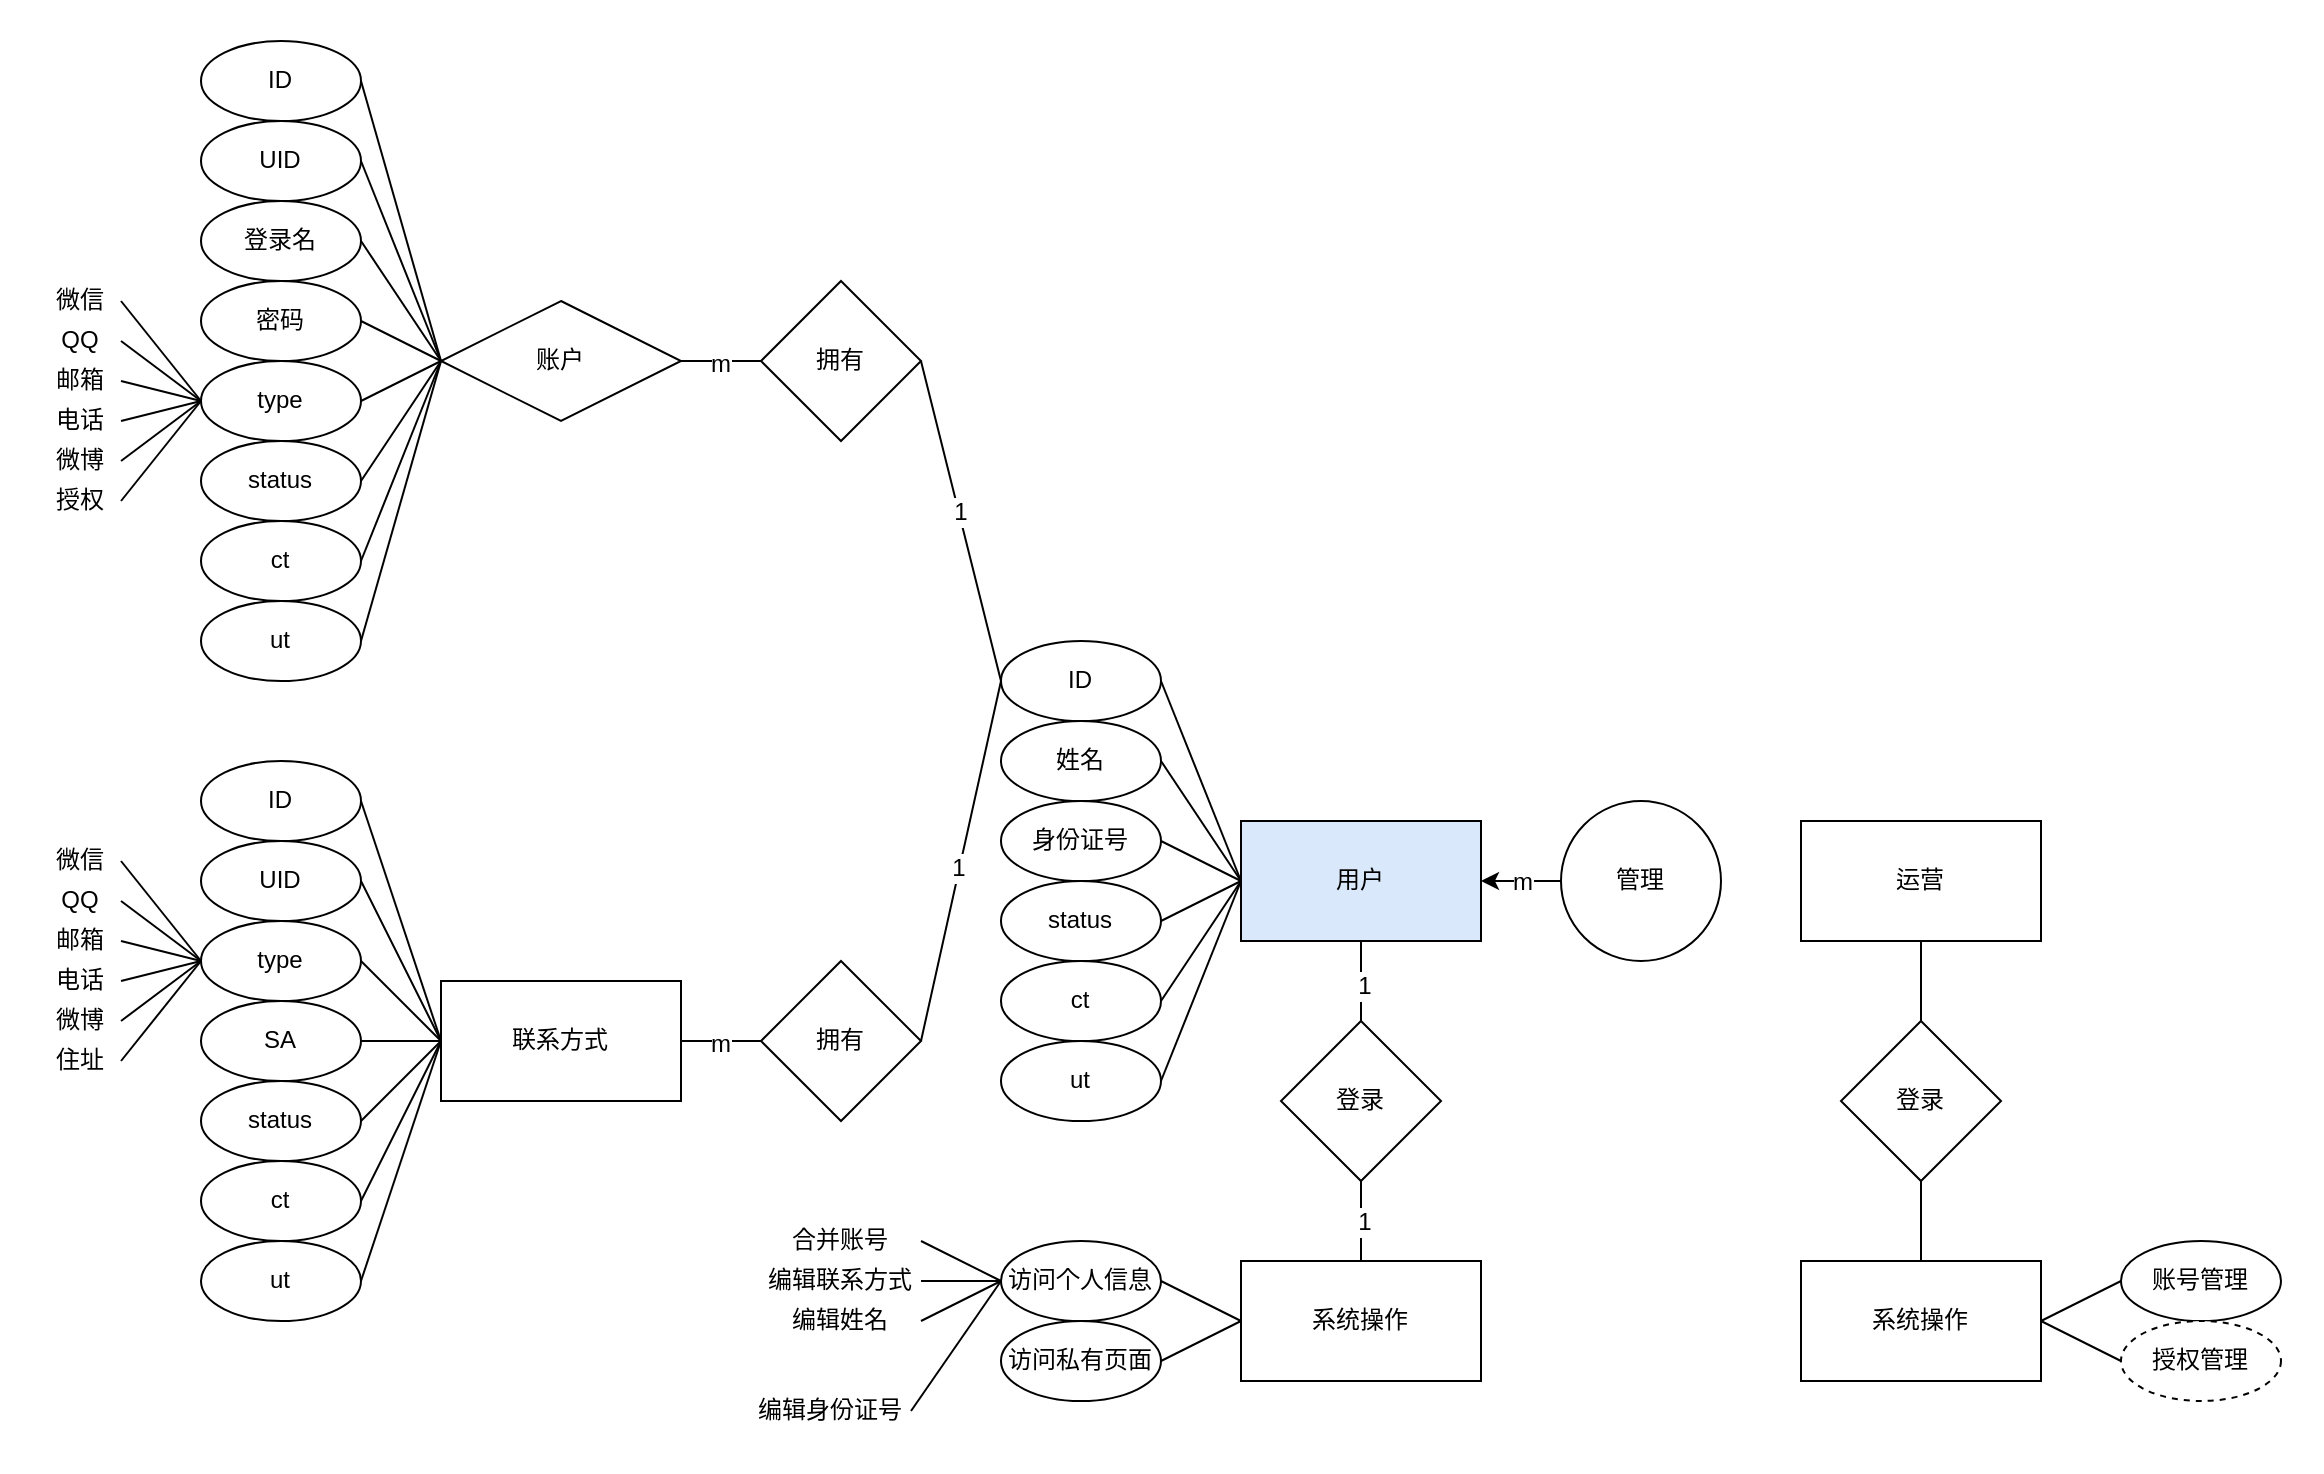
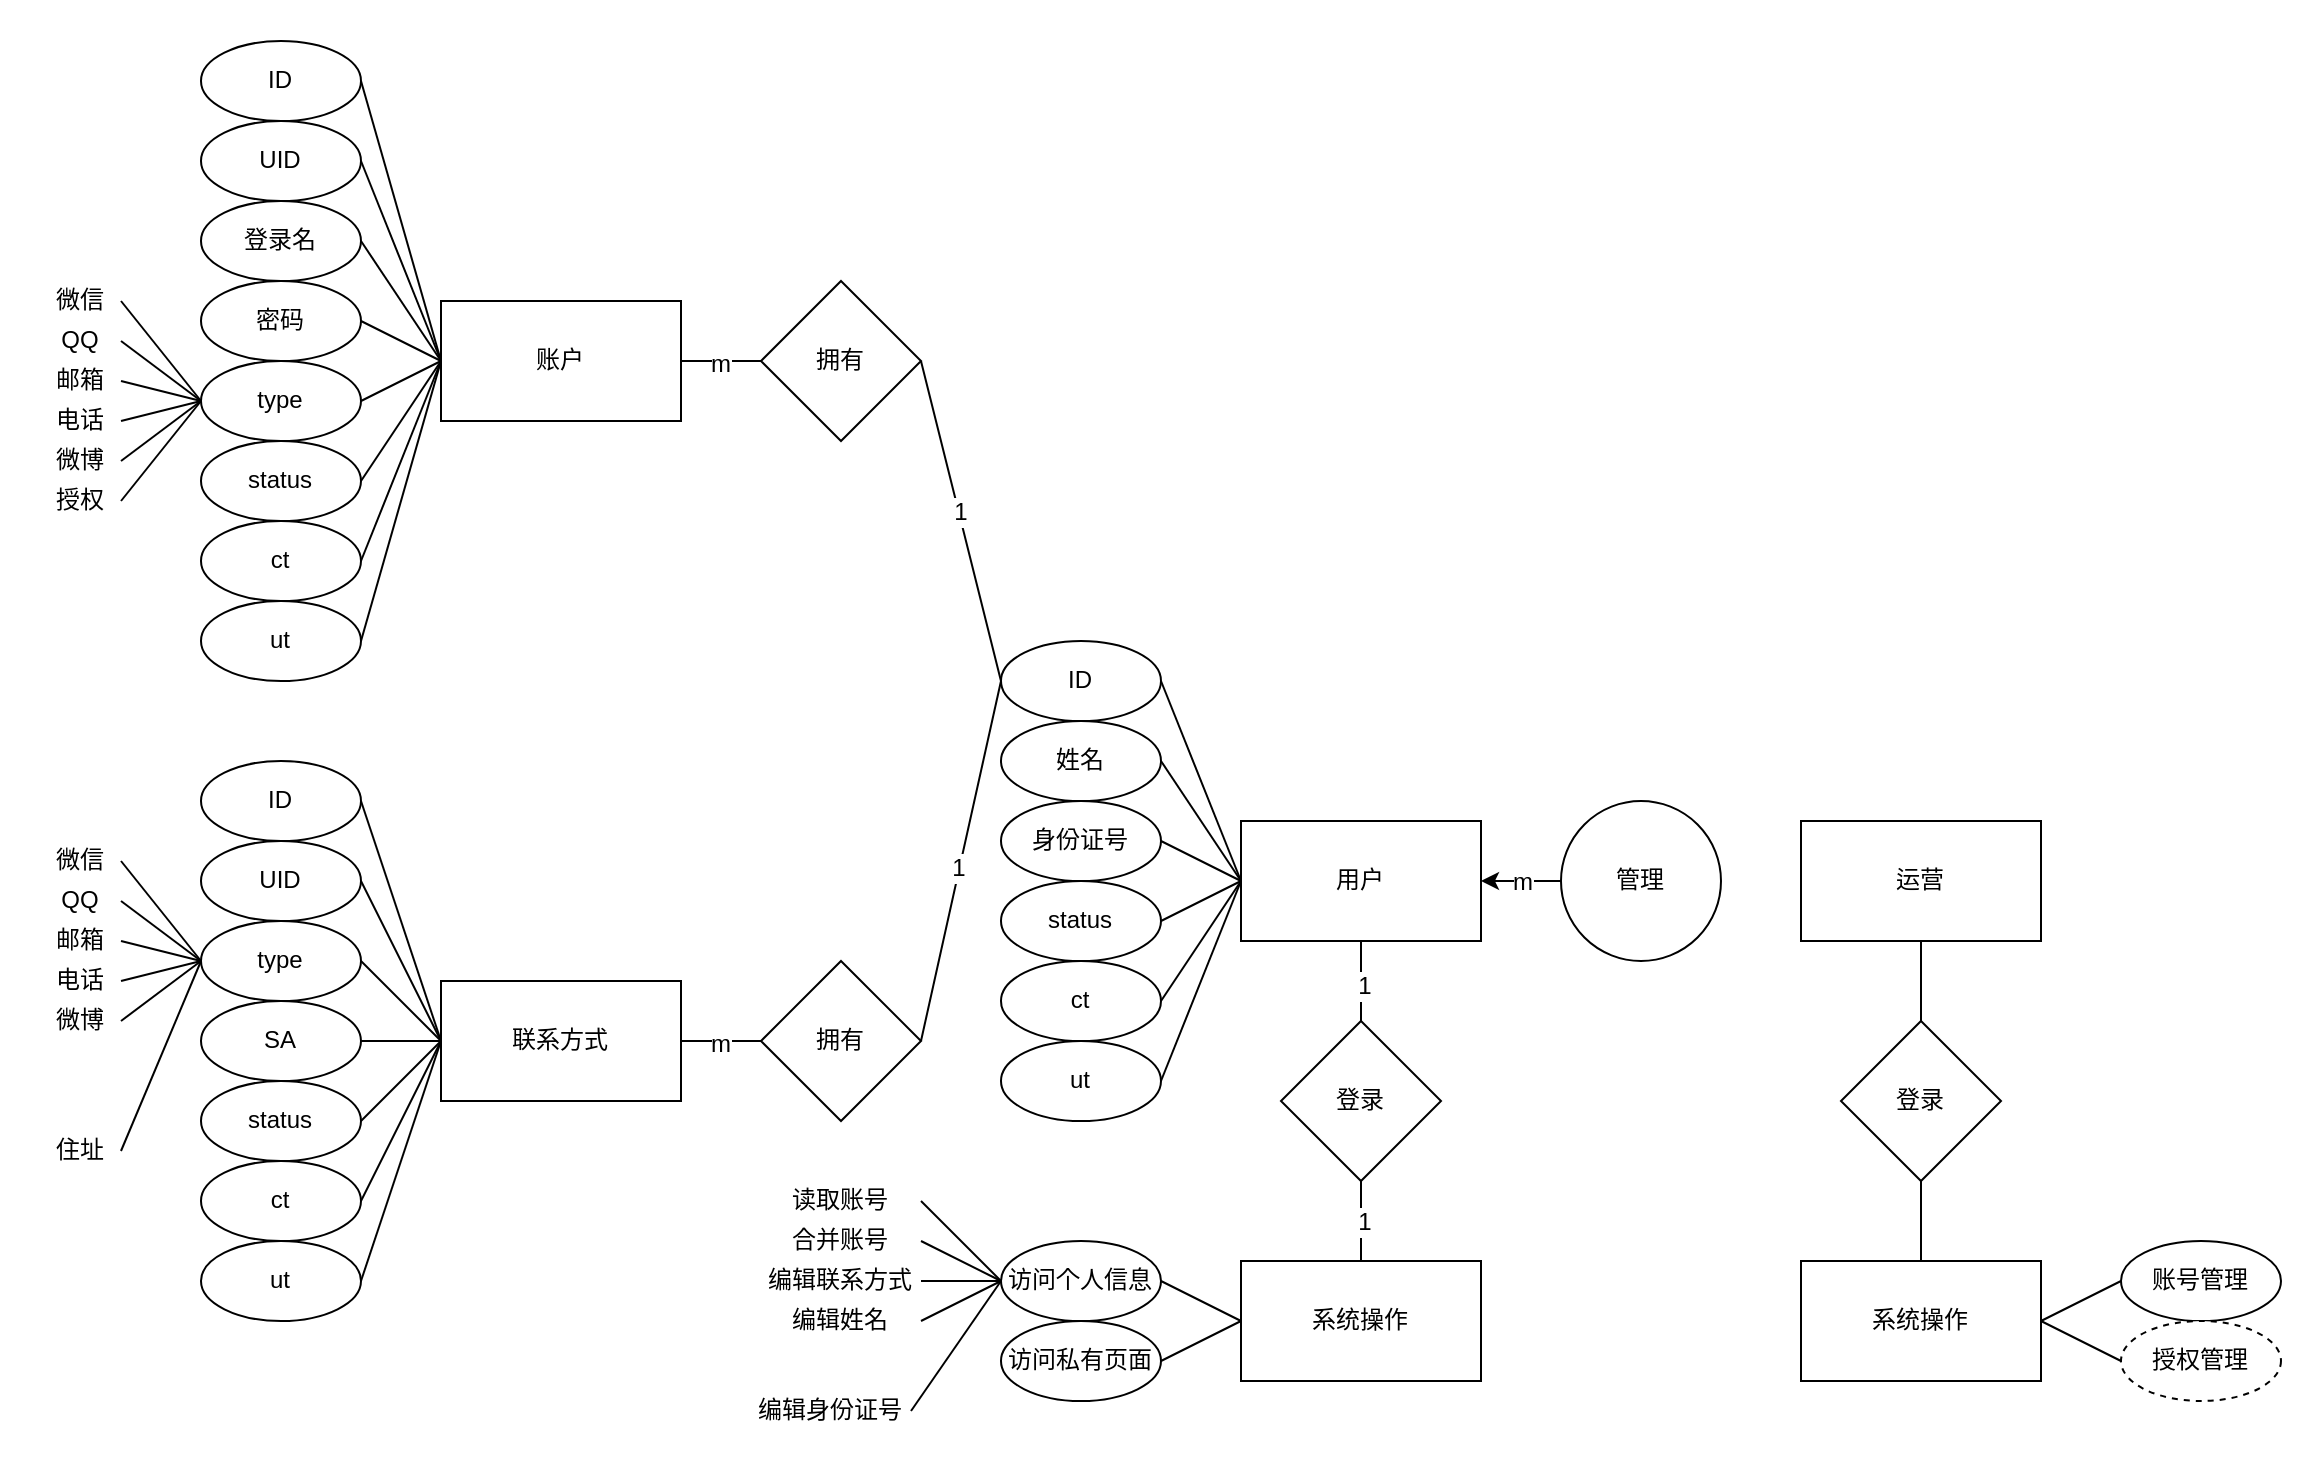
node "账户": shape diamond -> rectangle
node "用户": fillcolor #dae8fc -> #ffffff
node "住址": moved (81, 1061) -> (81, 1151)
node "读取账号": added
edge "读取账号" -- "访问个人信息": added
